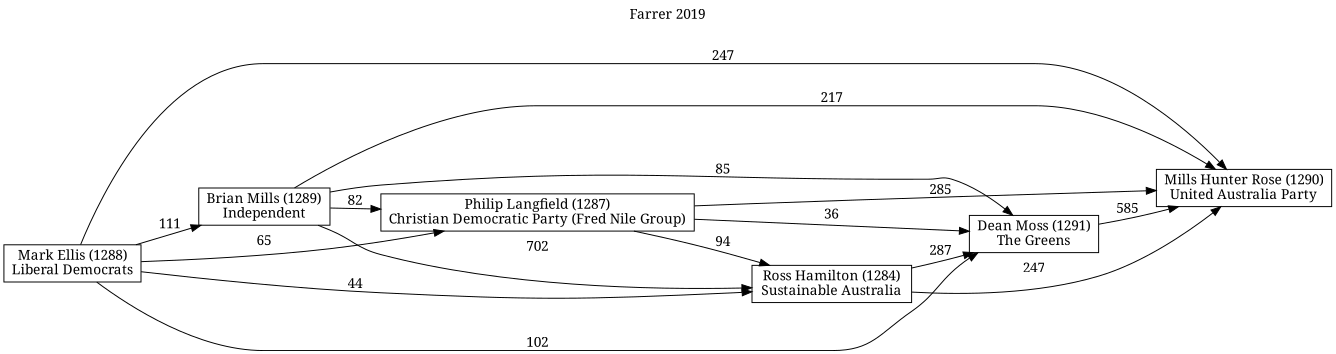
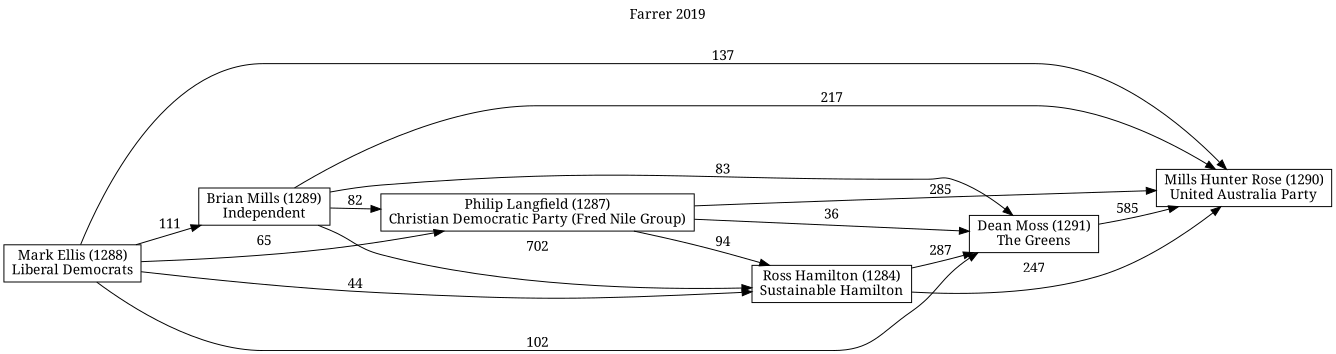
edge "Mark Ellis (1288) Liberal Democrats" -> "Mills Hunter Rose (1290) United Australia Party": label "247" -> "137"
edge "Brian Mills (1289) Independent" -> "Dean Moss (1291) The Greens": label "85" -> "83"
node "Ross Hamilton (1284) Sustainable Australia": label "Ross Hamilton (1284) Sustainable Australia" -> "Ross Hamilton (1284) Sustainable Hamilton"
